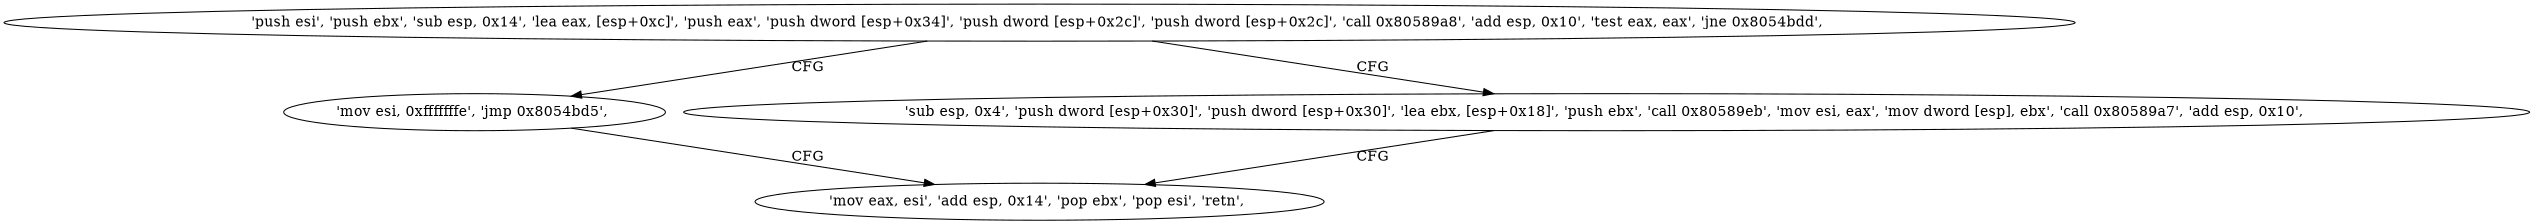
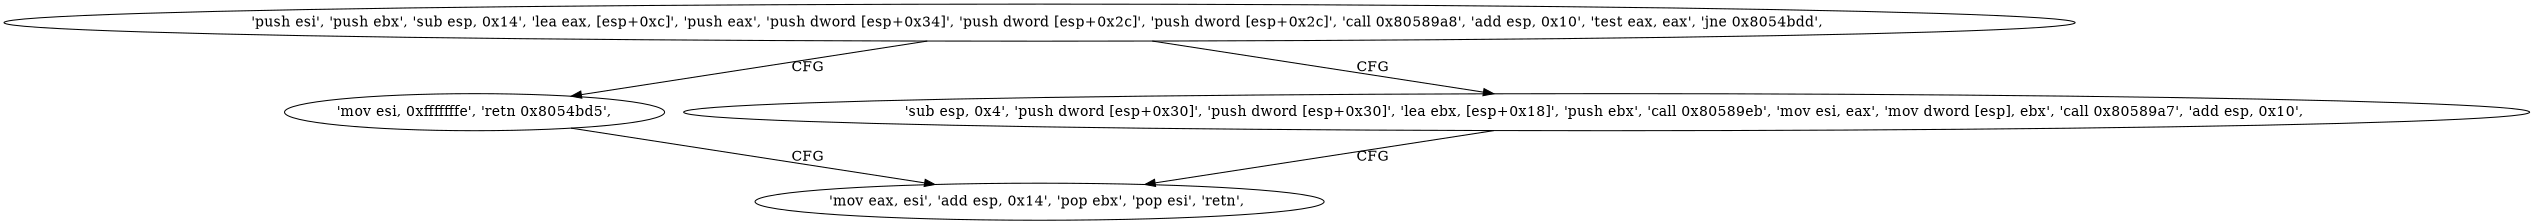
node "'mov esi, 0xfffffffe', 'jmp 0x8054bd5',": label "'mov esi, 0xfffffffe', 'jmp 0x8054bd5'," -> "'mov esi, 0xfffffffe', 'retn 0x8054bd5',"
